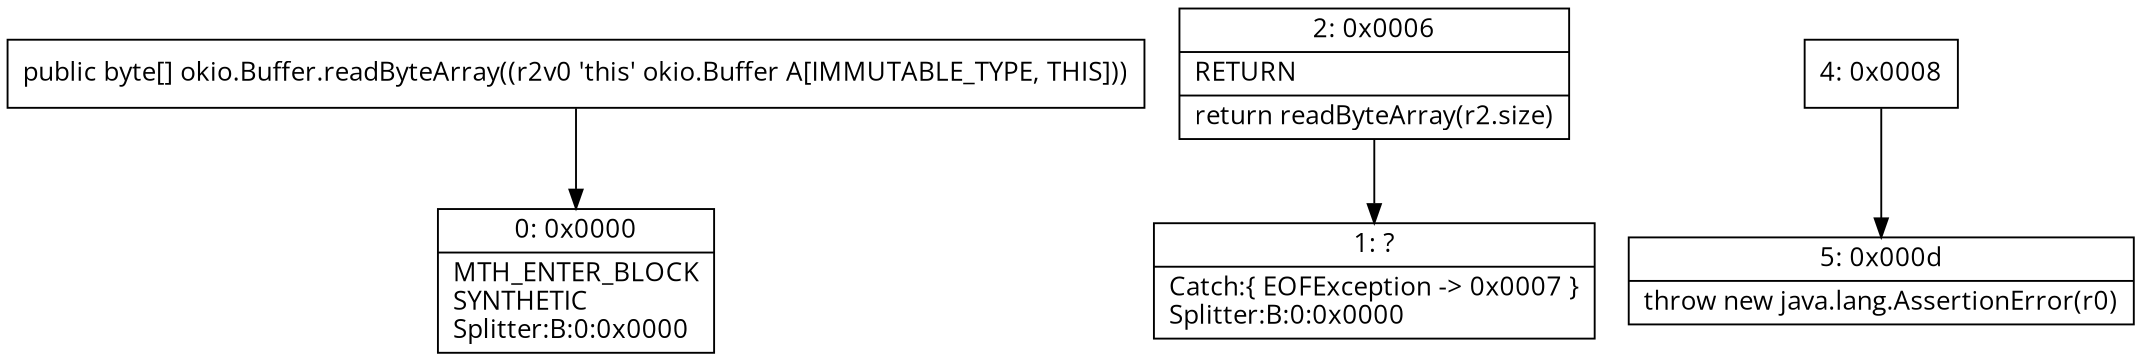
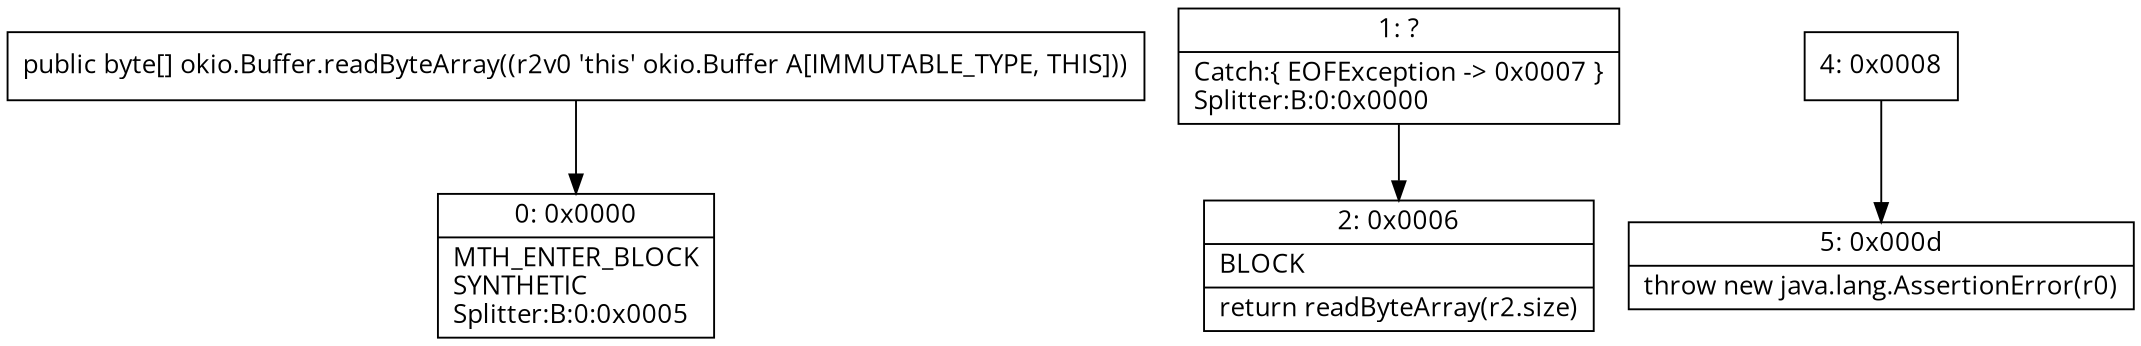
node "2: 0x0006": text "RETURN" -> "BLOCK"
edge "2: 0x0006" -> "1: ?": reversed
node "0: 0x0000": text "Splitter:B:0:0x0000" -> "Splitter:B:0:0x0005"
